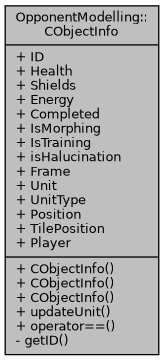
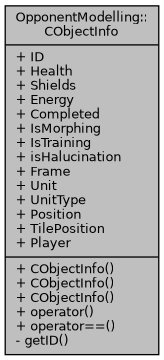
node "OpponentModelling::": text "+ updateUnit()" -> "+ operator()"
